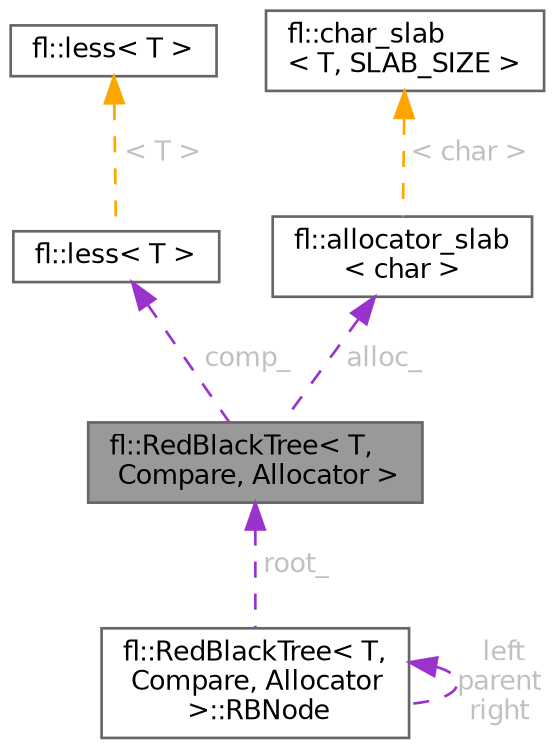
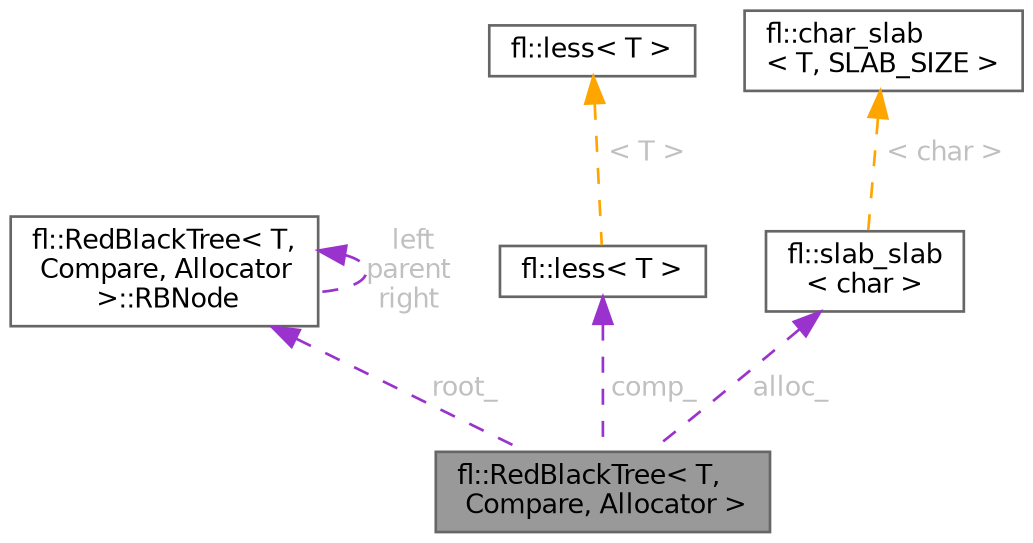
node "fl::allocator_slab < char >": label "fl::allocator_slab < char >" -> "fl::slab_slab < char >"
edge "fl::RedBlackTree< T, Compare, Allocator >::RBNode" -> "fl::RedBlackTree< T, Compare, Allocator >": reversed
